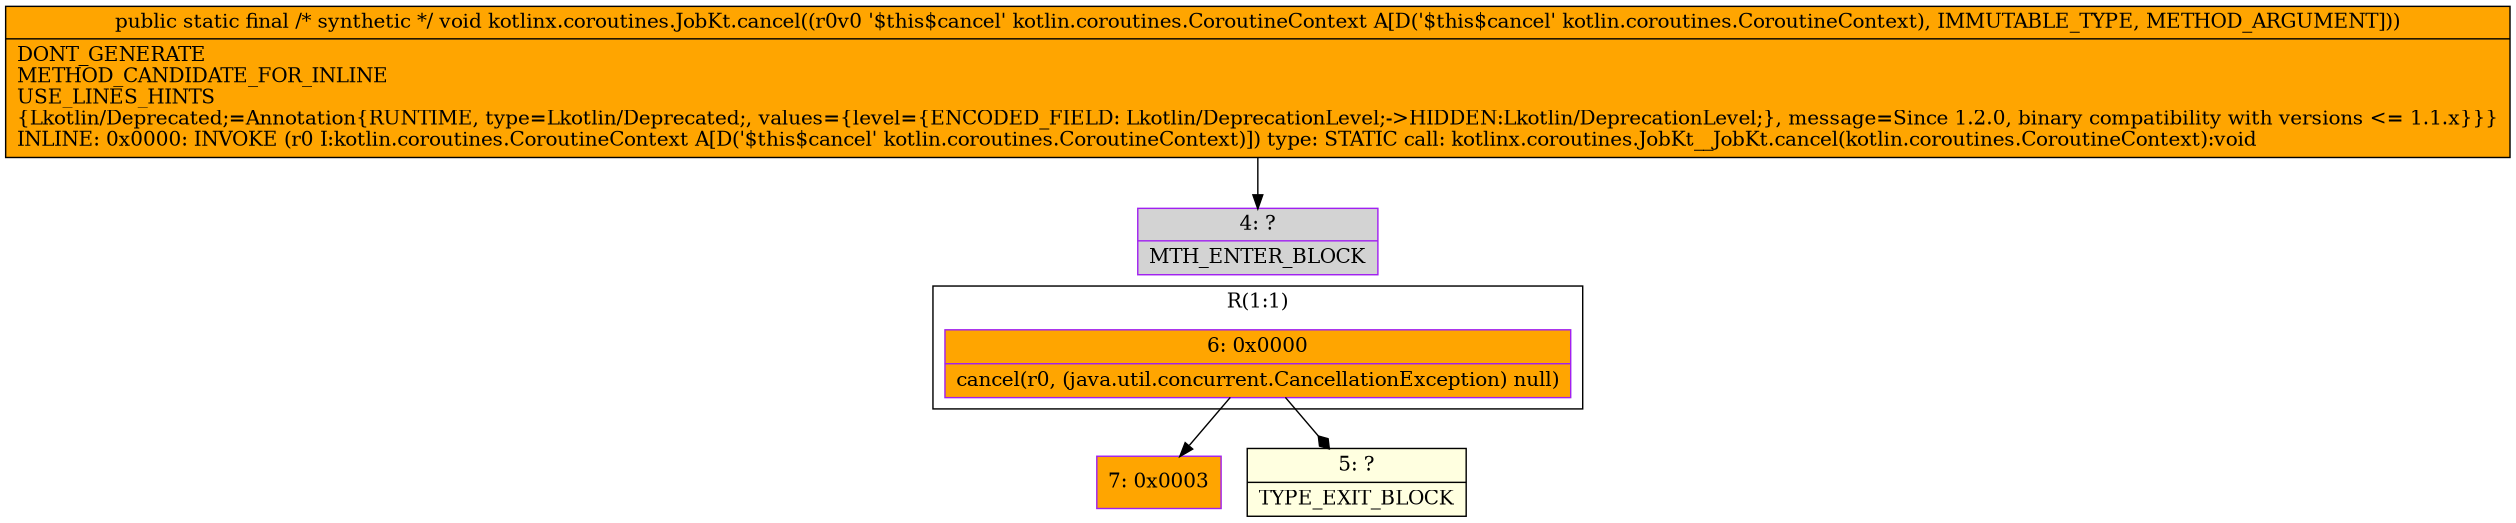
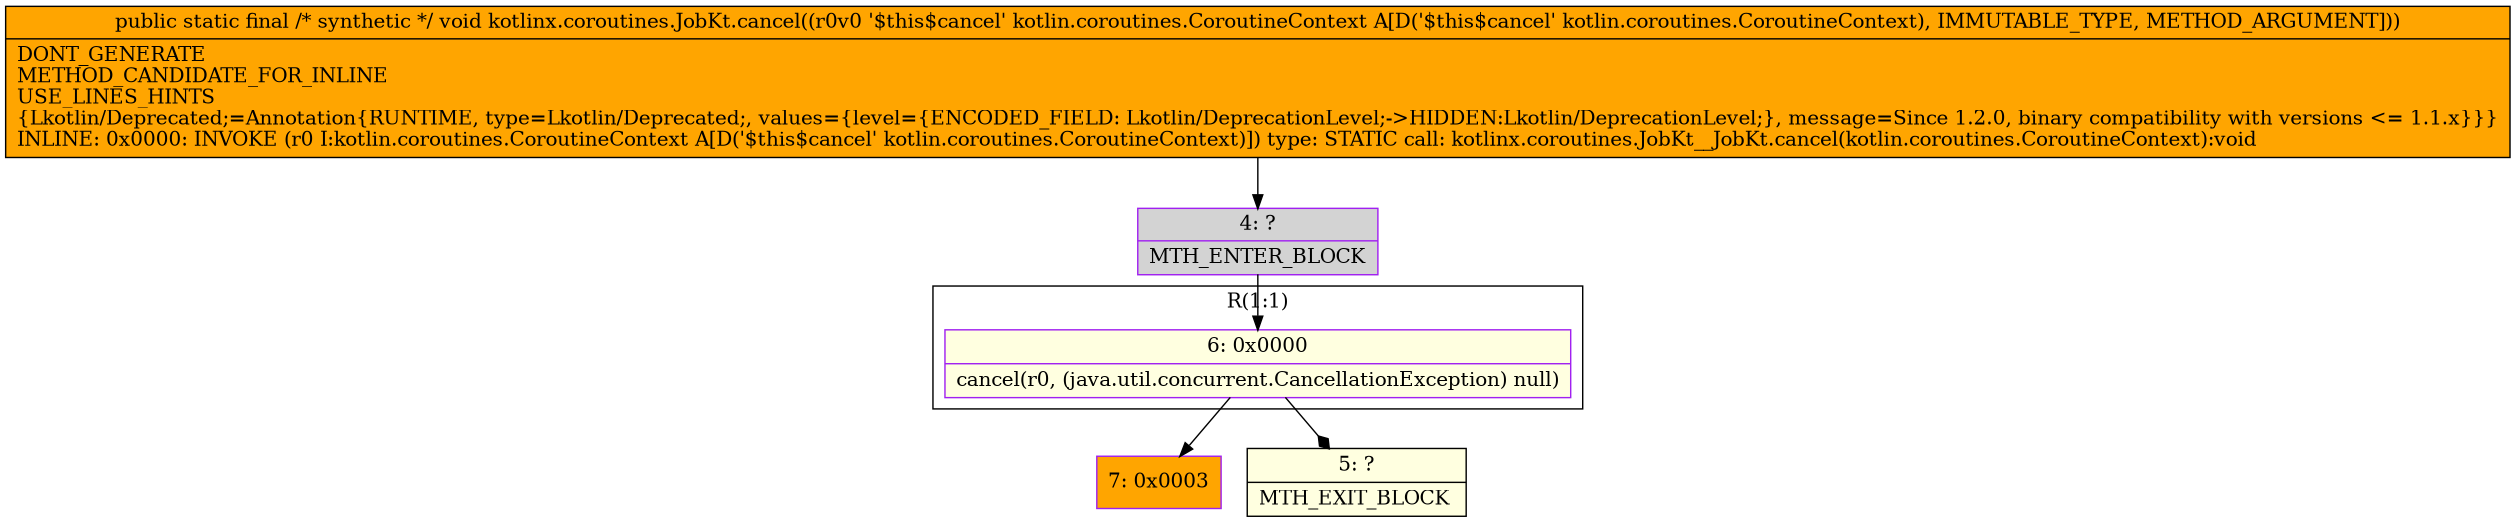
edge "4: ?" -> "6: 0x0000": added
node "6: 0x0000": fillcolor orange -> lightyellow
node "5: ?": text "TYPE_EXIT_BLOCK" -> "MTH_EXIT_BLOCK"
